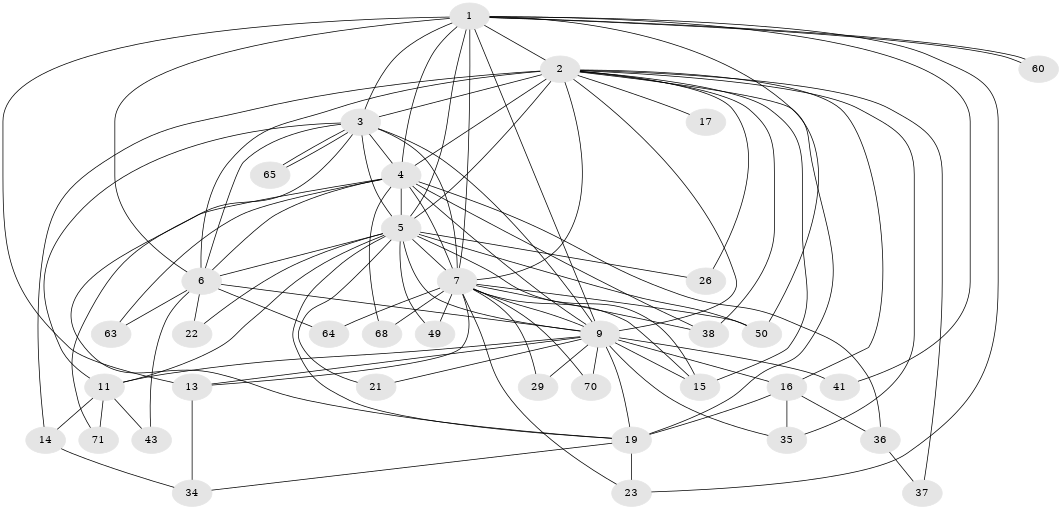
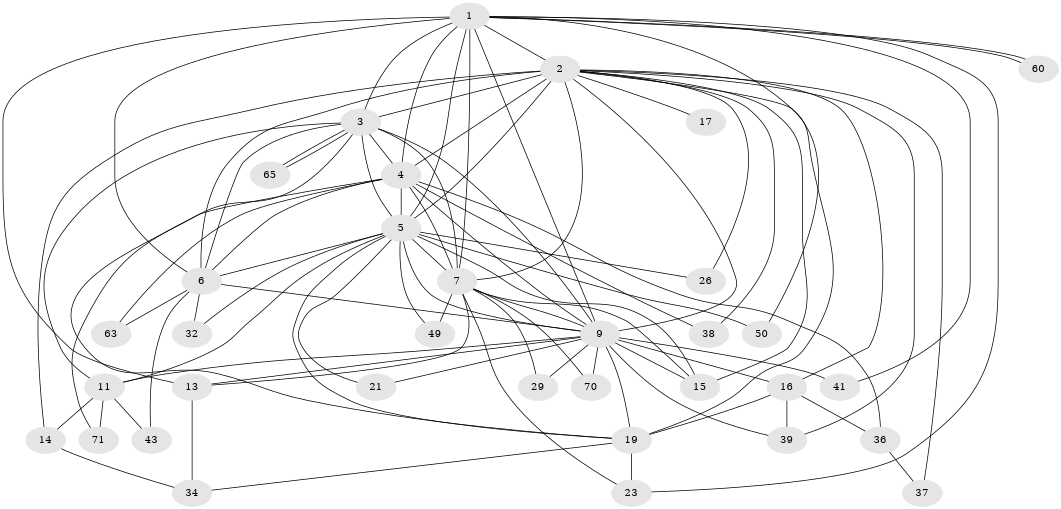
edge "7" -- "50": removed
edge "7" -- "38": removed
node "22": label "22" -> "32"
node "64": removed
node "68": removed
node "35": label "35" -> "39"
